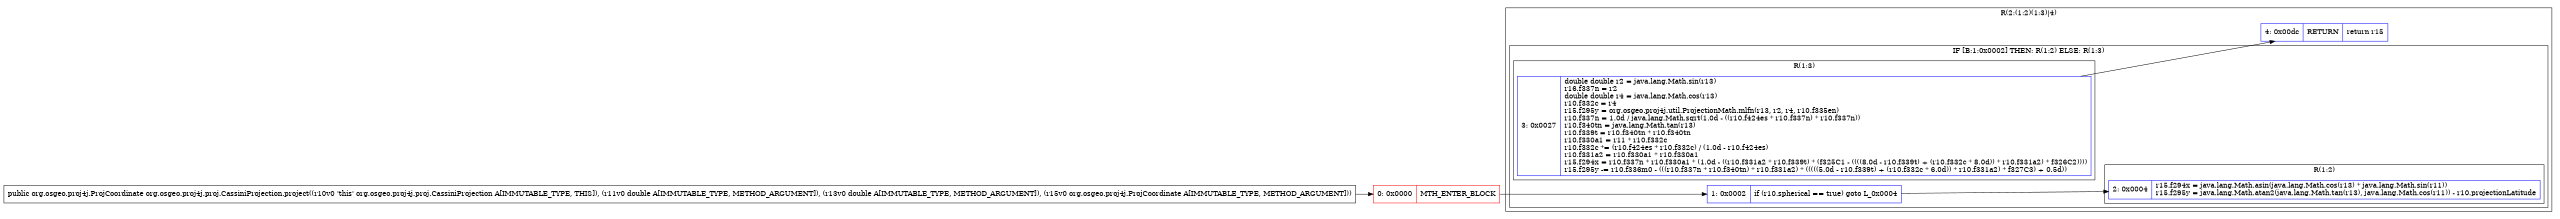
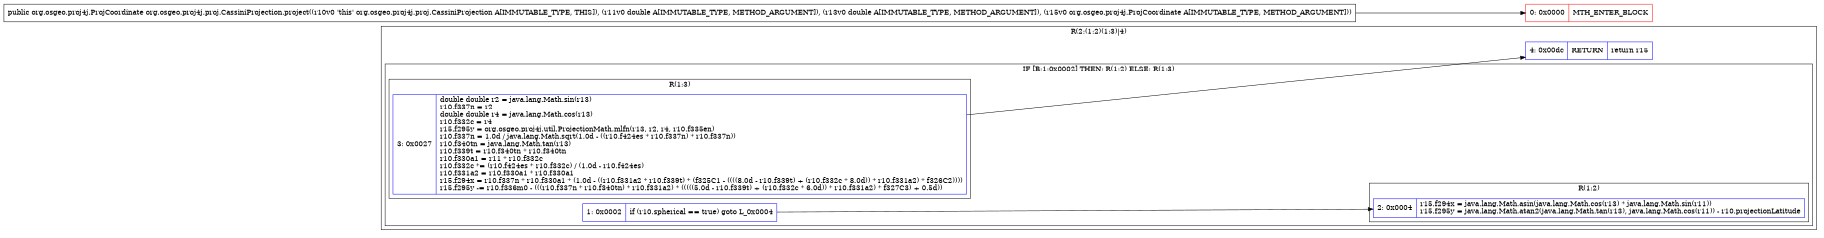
node "3: 0x0027": text "r16.f337n = r2" -> "r10.f337n = r2"
edge "0: 0x0000" -> "1: 0x0002": removed
